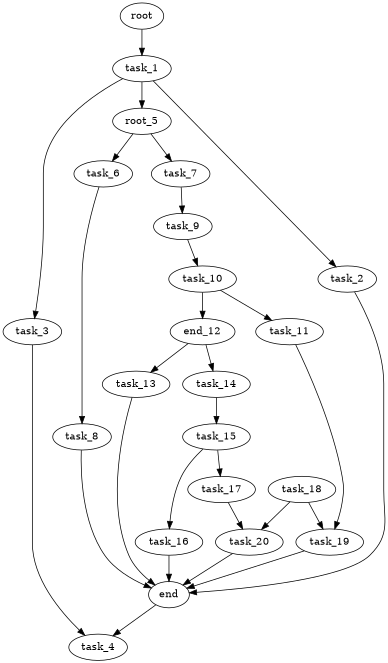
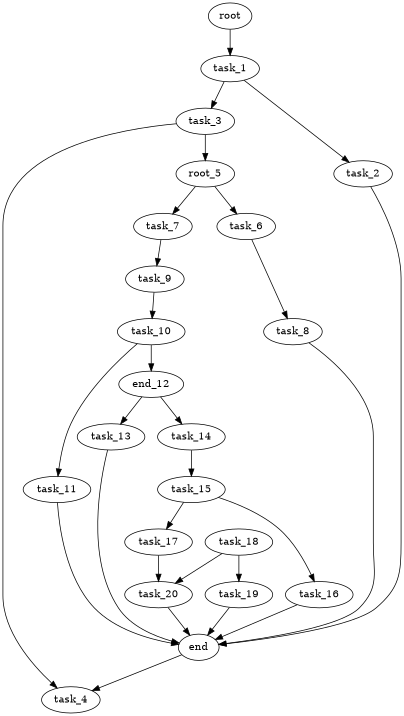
edge "task_1" -> "root_5": now "task_3" -> "root_5"
edge "task_11" -> "task_19": now "task_11" -> "end"
